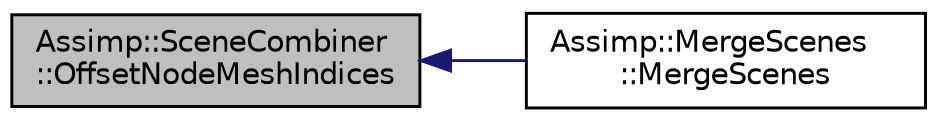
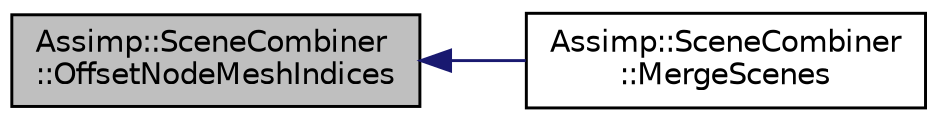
node "Assimp::MergeScenes ::MergeScenes": label "Assimp::MergeScenes ::MergeScenes" -> "Assimp::SceneCombiner ::MergeScenes"
